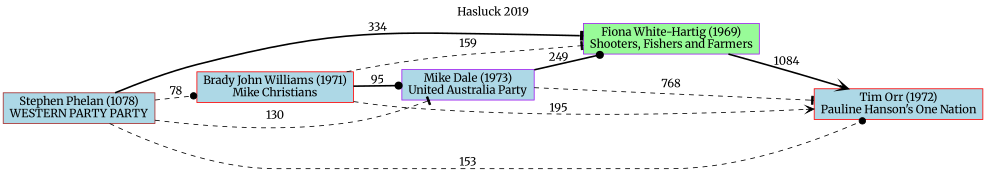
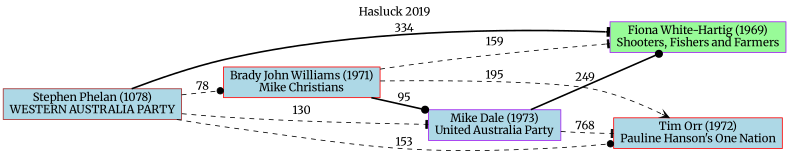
edge "Fiona White-Hartig (1969) Shooters, Fishers and Farmers" -> "Tim Orr (1972) Pauline Hanson's One Nation": removed, label "1084"
node "Stephen Phelan (1078) WESTERN PARTY PARTY": label "Stephen Phelan (1078) WESTERN PARTY PARTY" -> "Stephen Phelan (1078) WESTERN AUSTRALIA PARTY"
